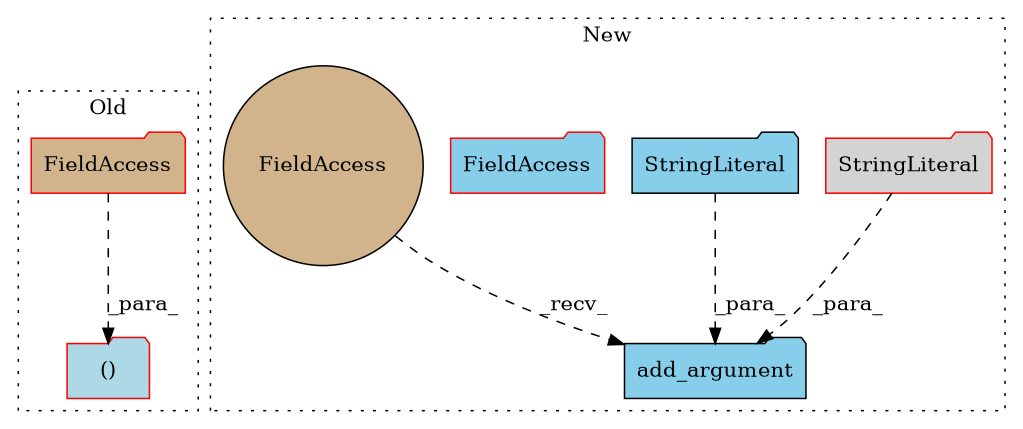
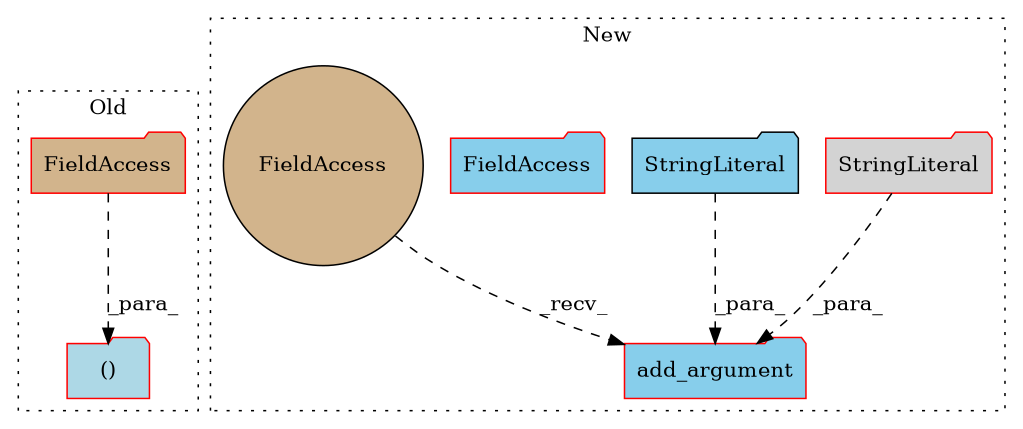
node "add_argument": color black -> red
